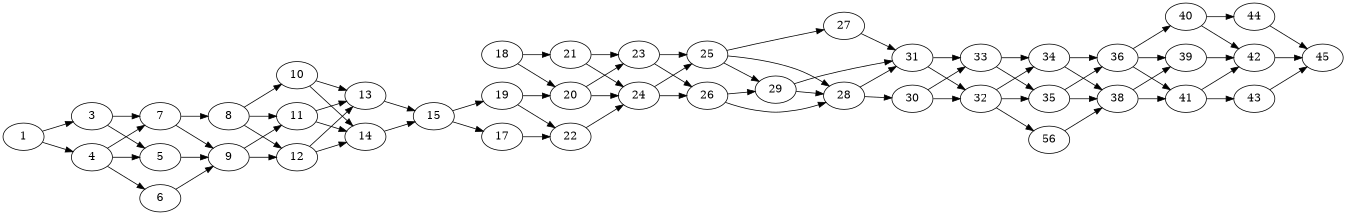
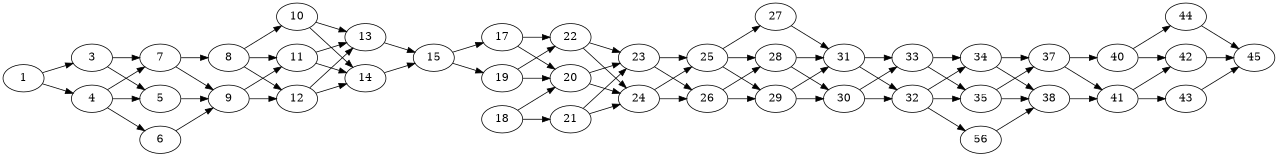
edge "22" -> "23": added
edge "17" -> "20": added
node "36": label "36" -> "37"
node "39": removed
edge "29" -> "28": now "29" -> "30"
